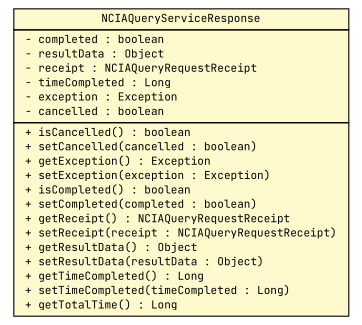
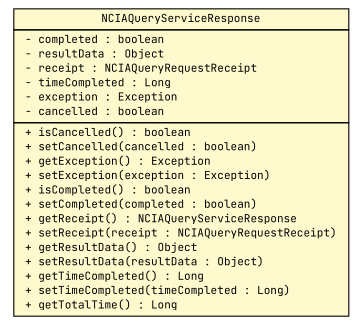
node "NCIAQueryServiceResponse": text "+ getReceipt() : NCIAQueryRequestReceipt" -> "+ getReceipt() : NCIAQueryServiceResponse"
